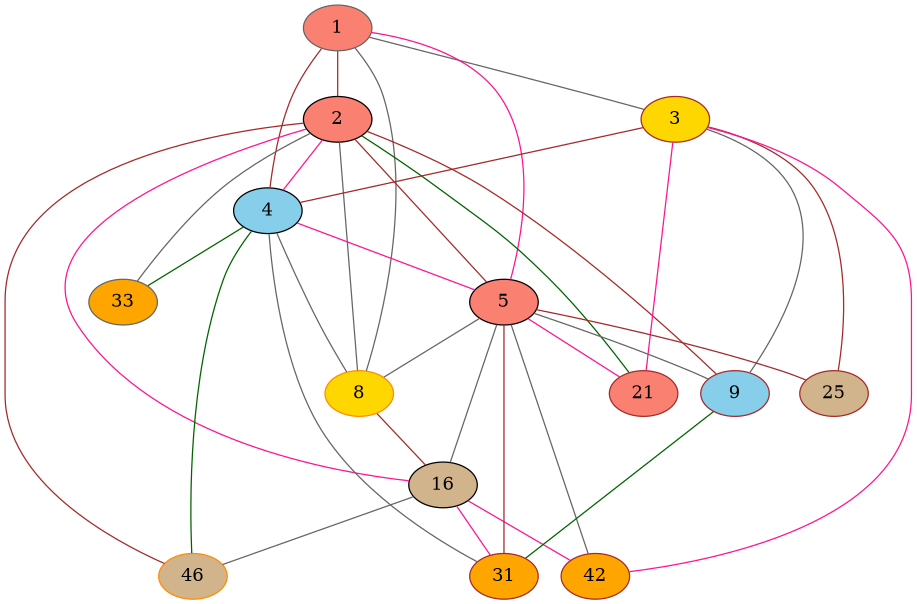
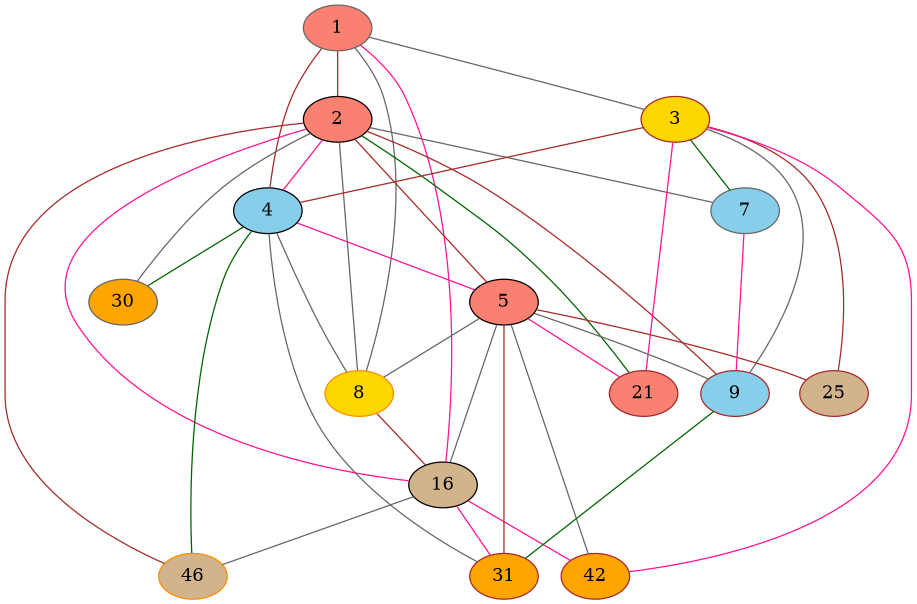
edge "1" -- "5": now "1" -- "16"
node "7": added
node "33": label "33" -> "30"
